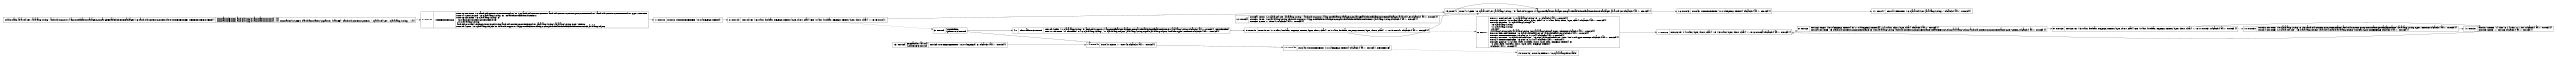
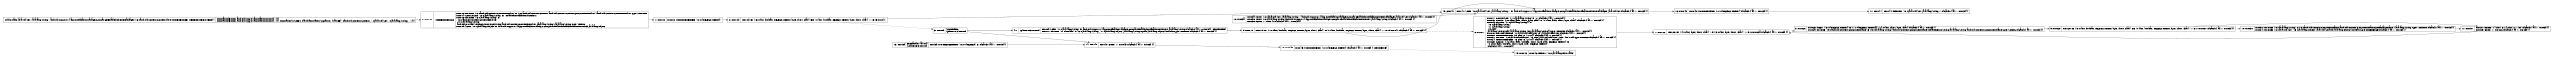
node "4: ?": text "Throwable:B:3:0x000f" -> "Splitter:B:3:0x000f"
